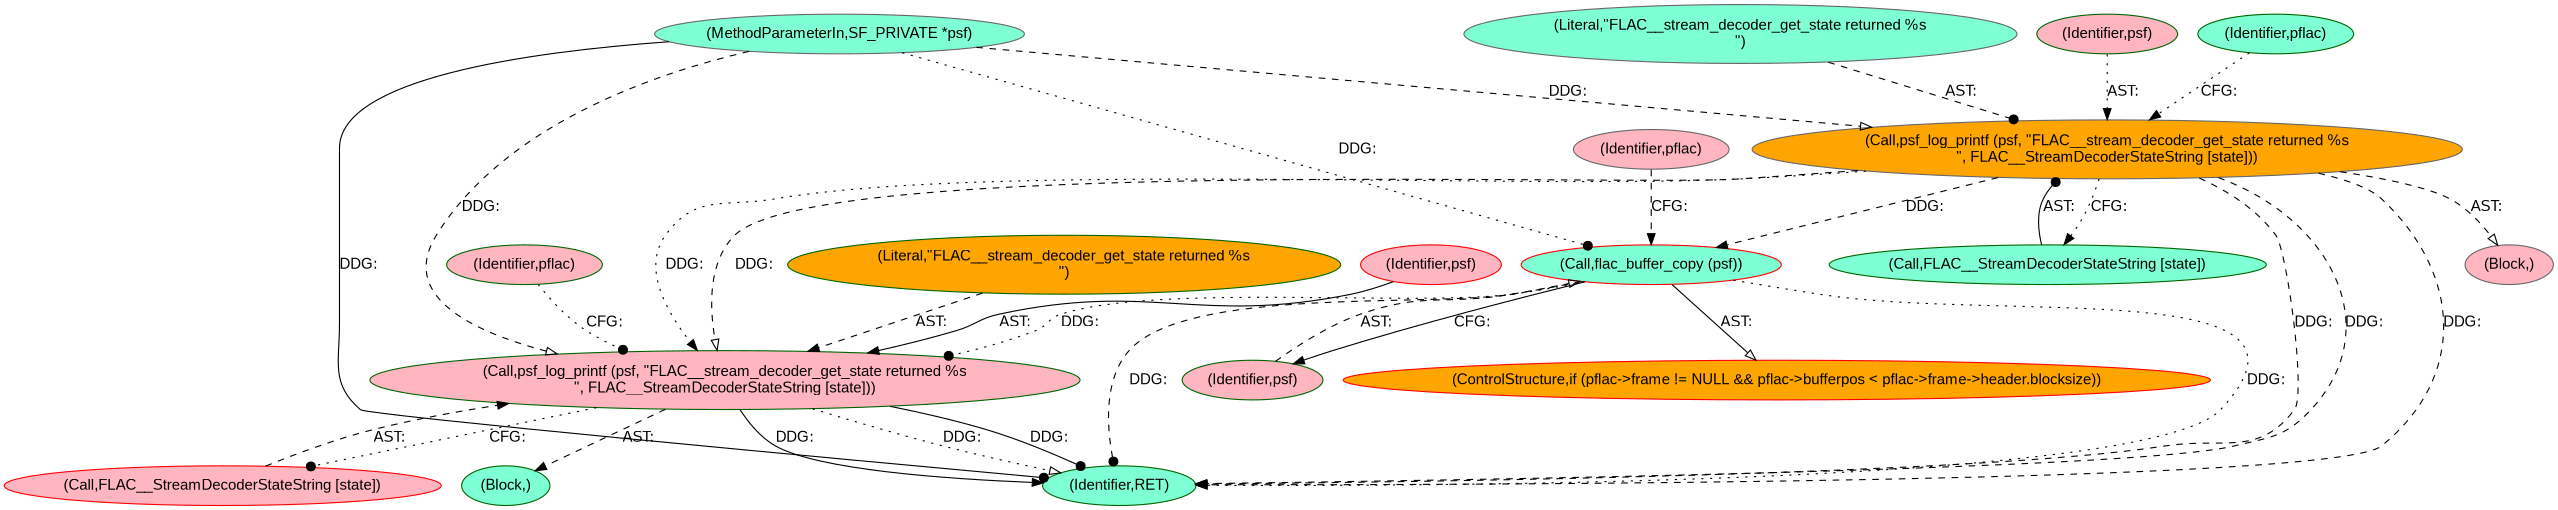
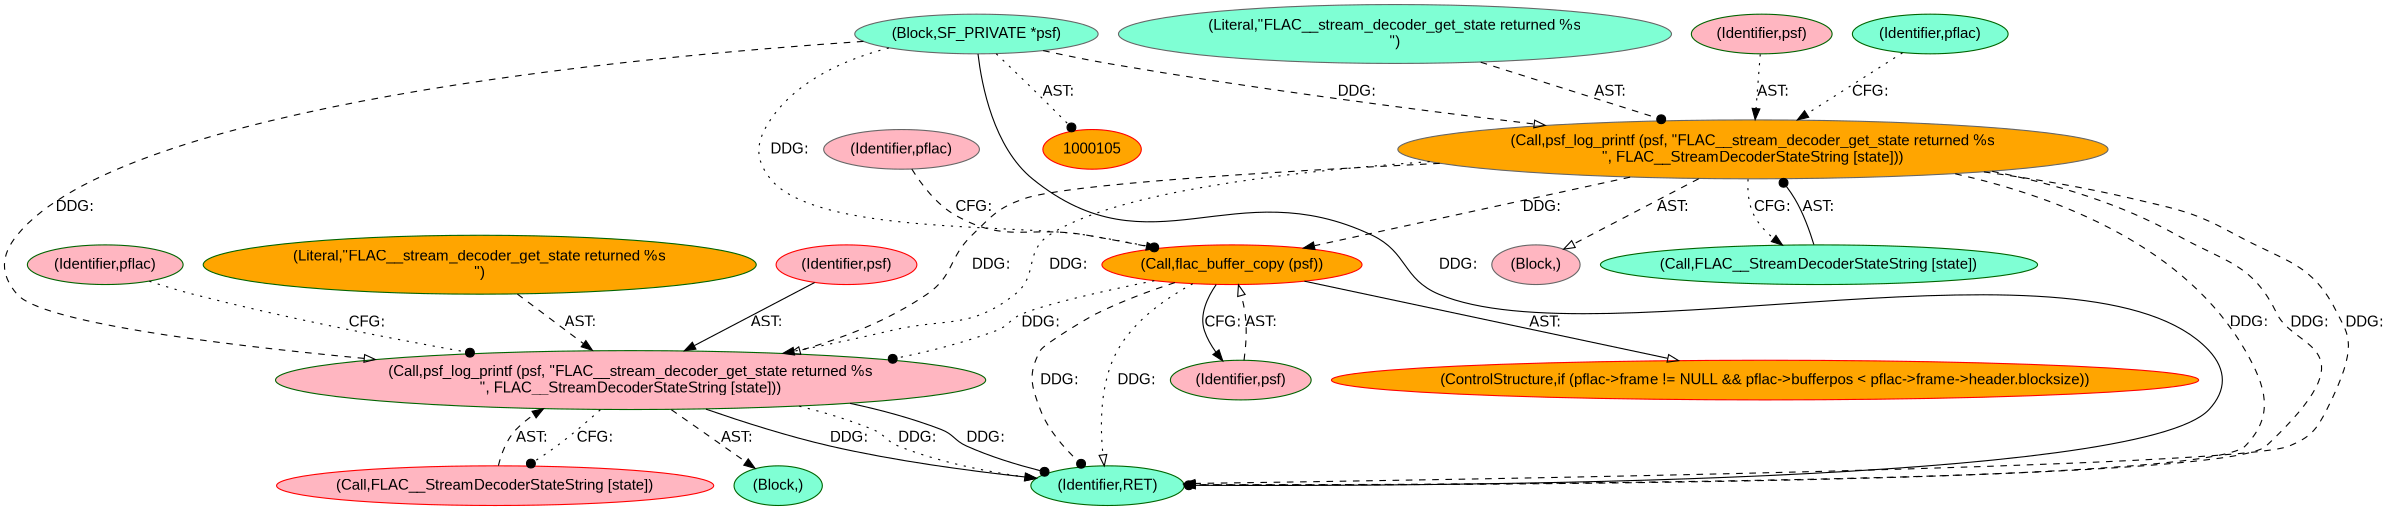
node "(MethodParameterIn,SF_PRIVATE *psf)": label "(MethodParameterIn,SF_PRIVATE *psf)" -> "(Block,SF_PRIVATE *psf)"
node "1000105": added
node "(Call,flac_buffer_copy (psf))": fillcolor aquamarine -> orange
